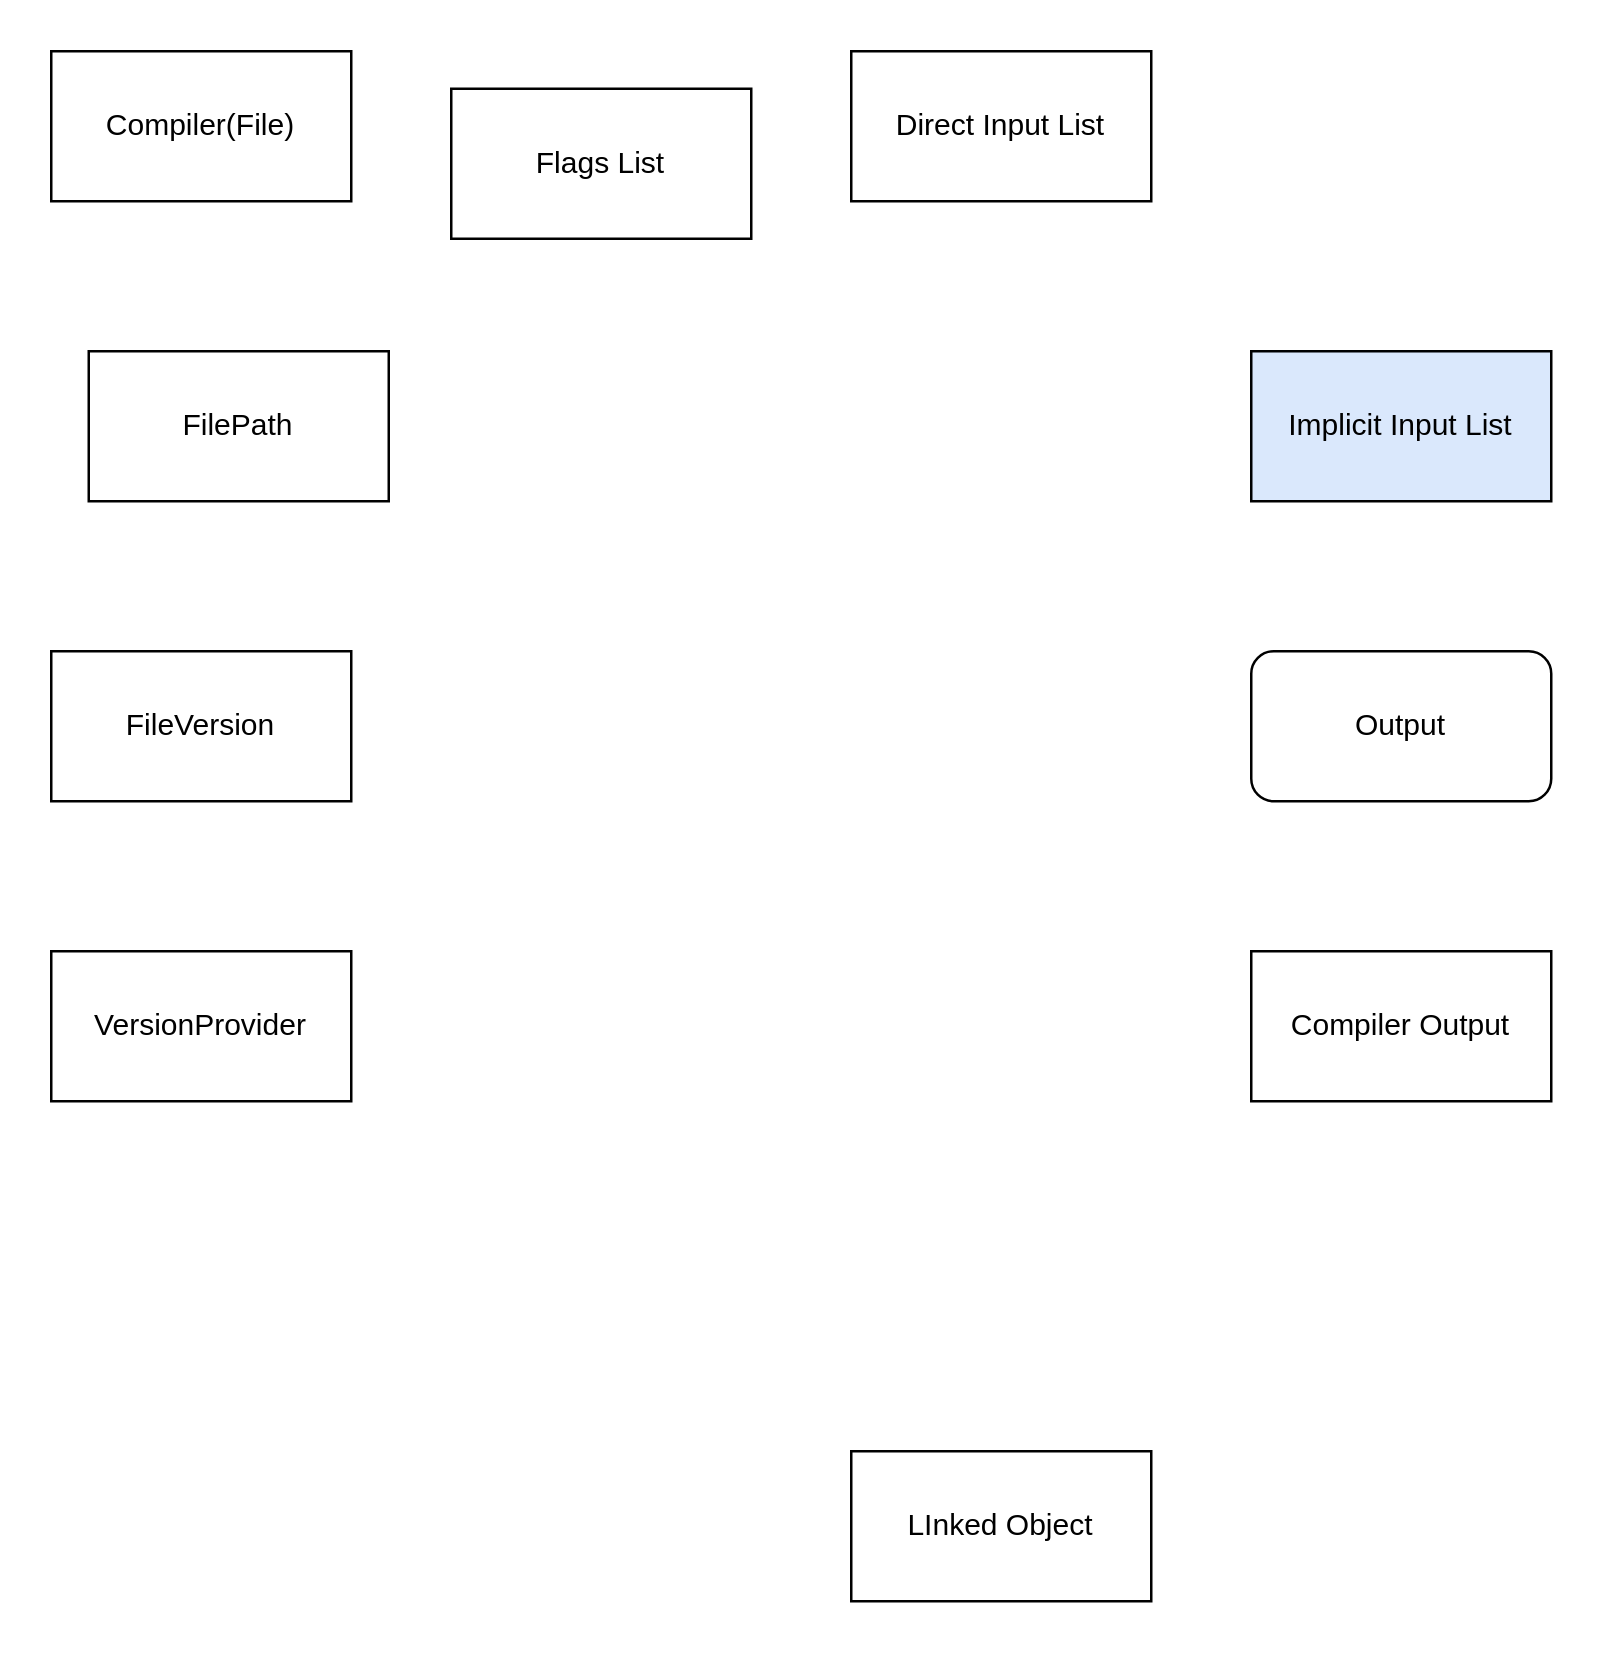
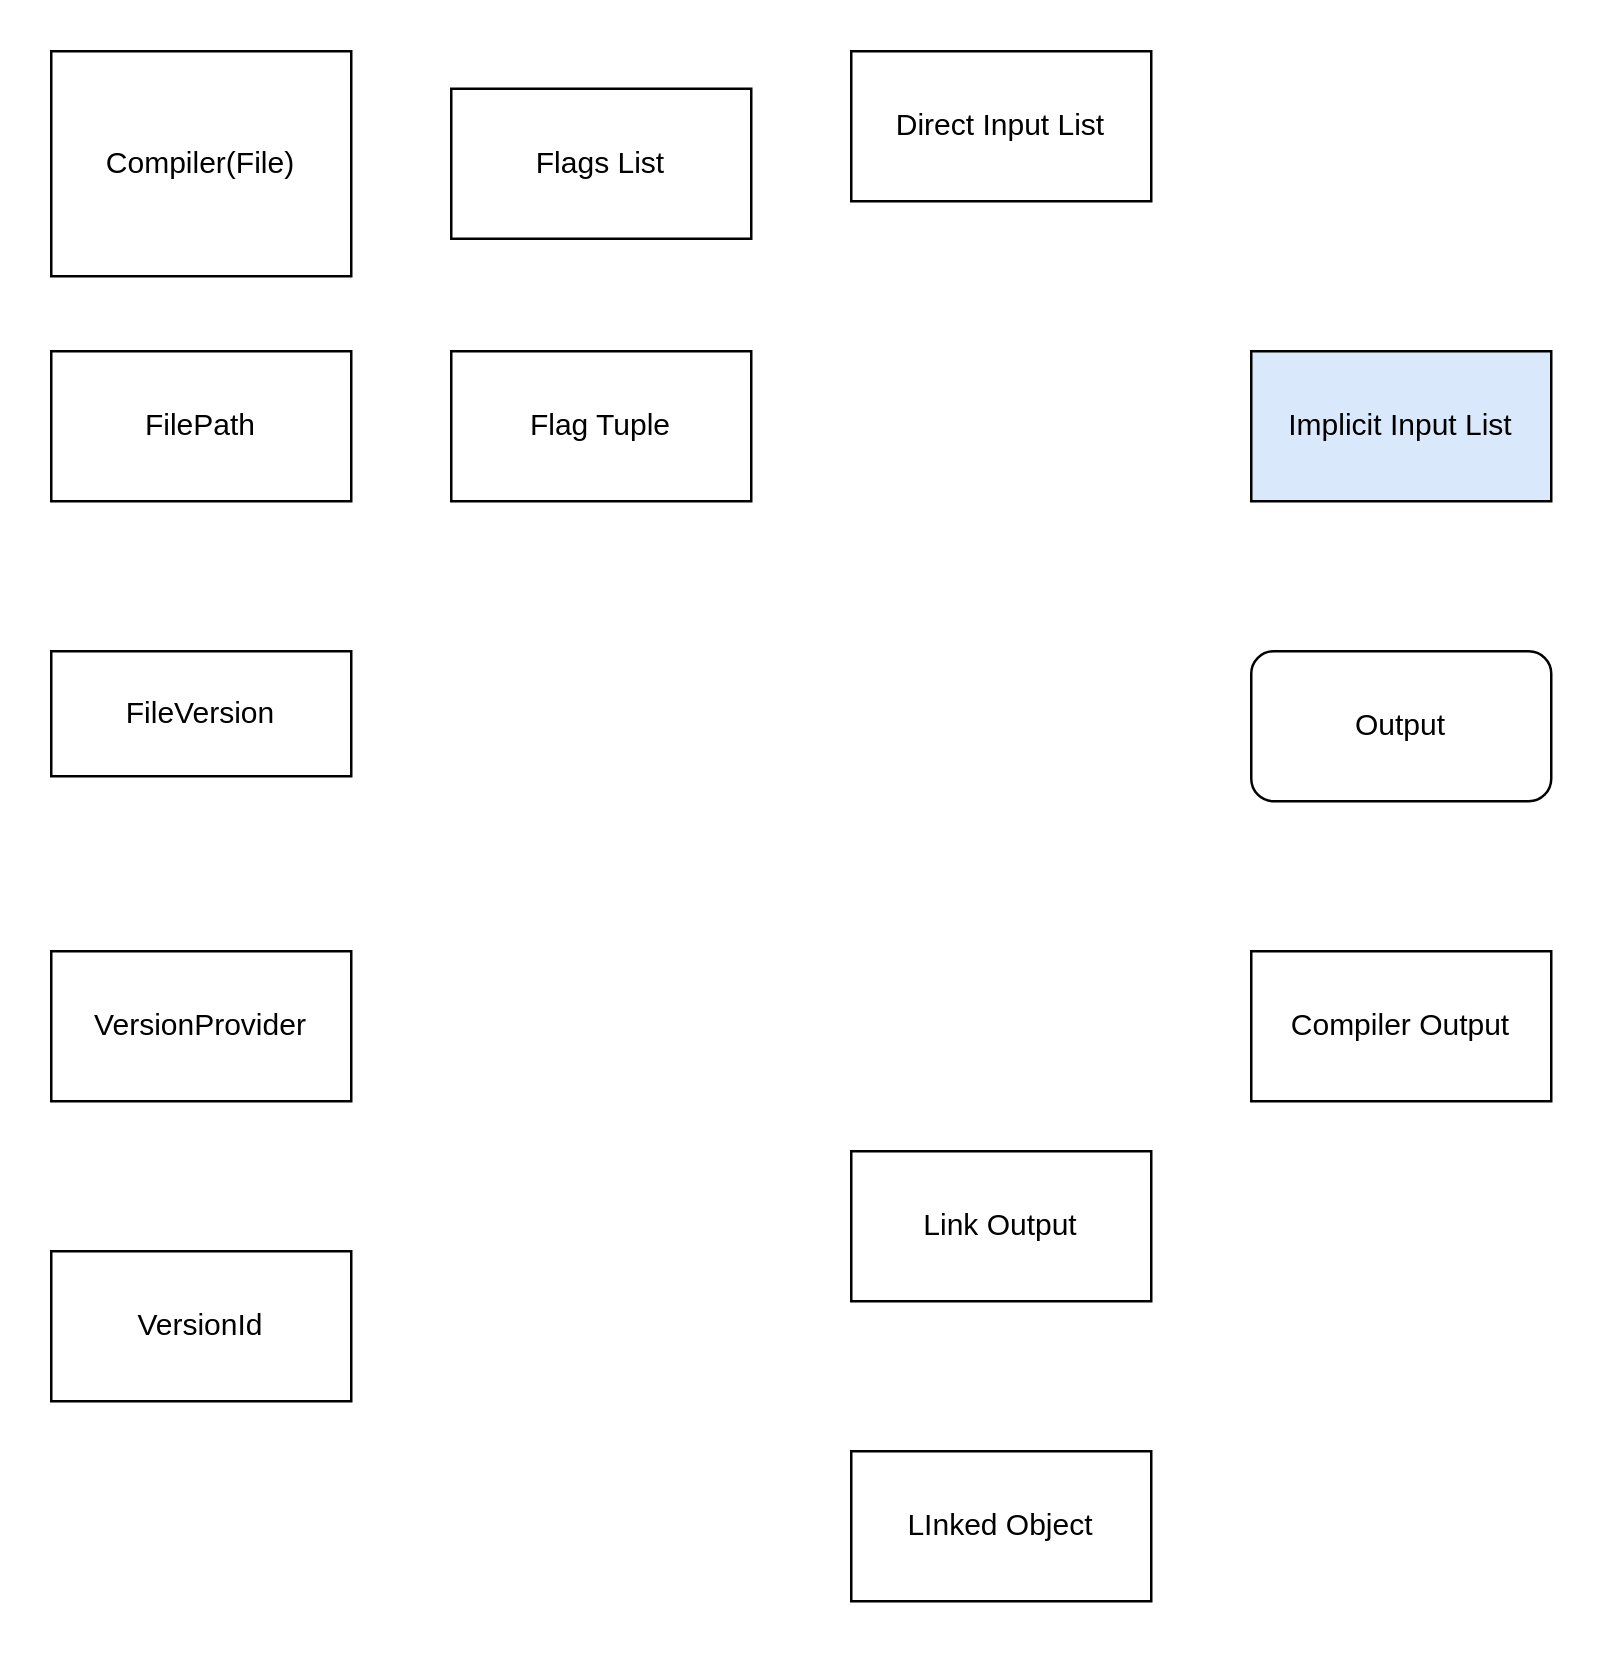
node "Compiler(File)": size 300x150 -> 300x225
node "FilePath": moved (239, 426) -> (201, 426)
node "Flag Tuple": added
node "FileVersion": size 300x150 -> 300x125
node "Link Output": added
node "VersionId": added
